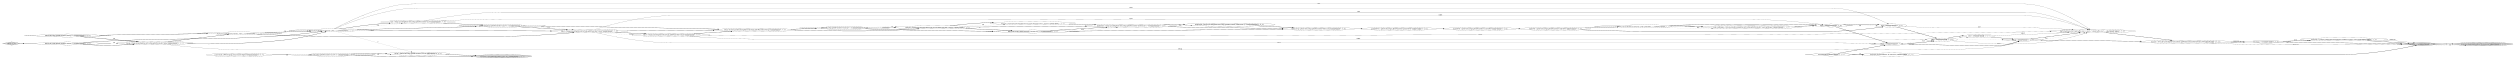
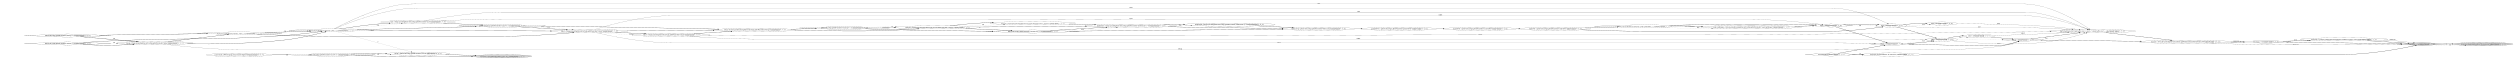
node "input = 256@@@13@@@['1', '0', '0']": added
node "init['0', '1', '0']": removed
